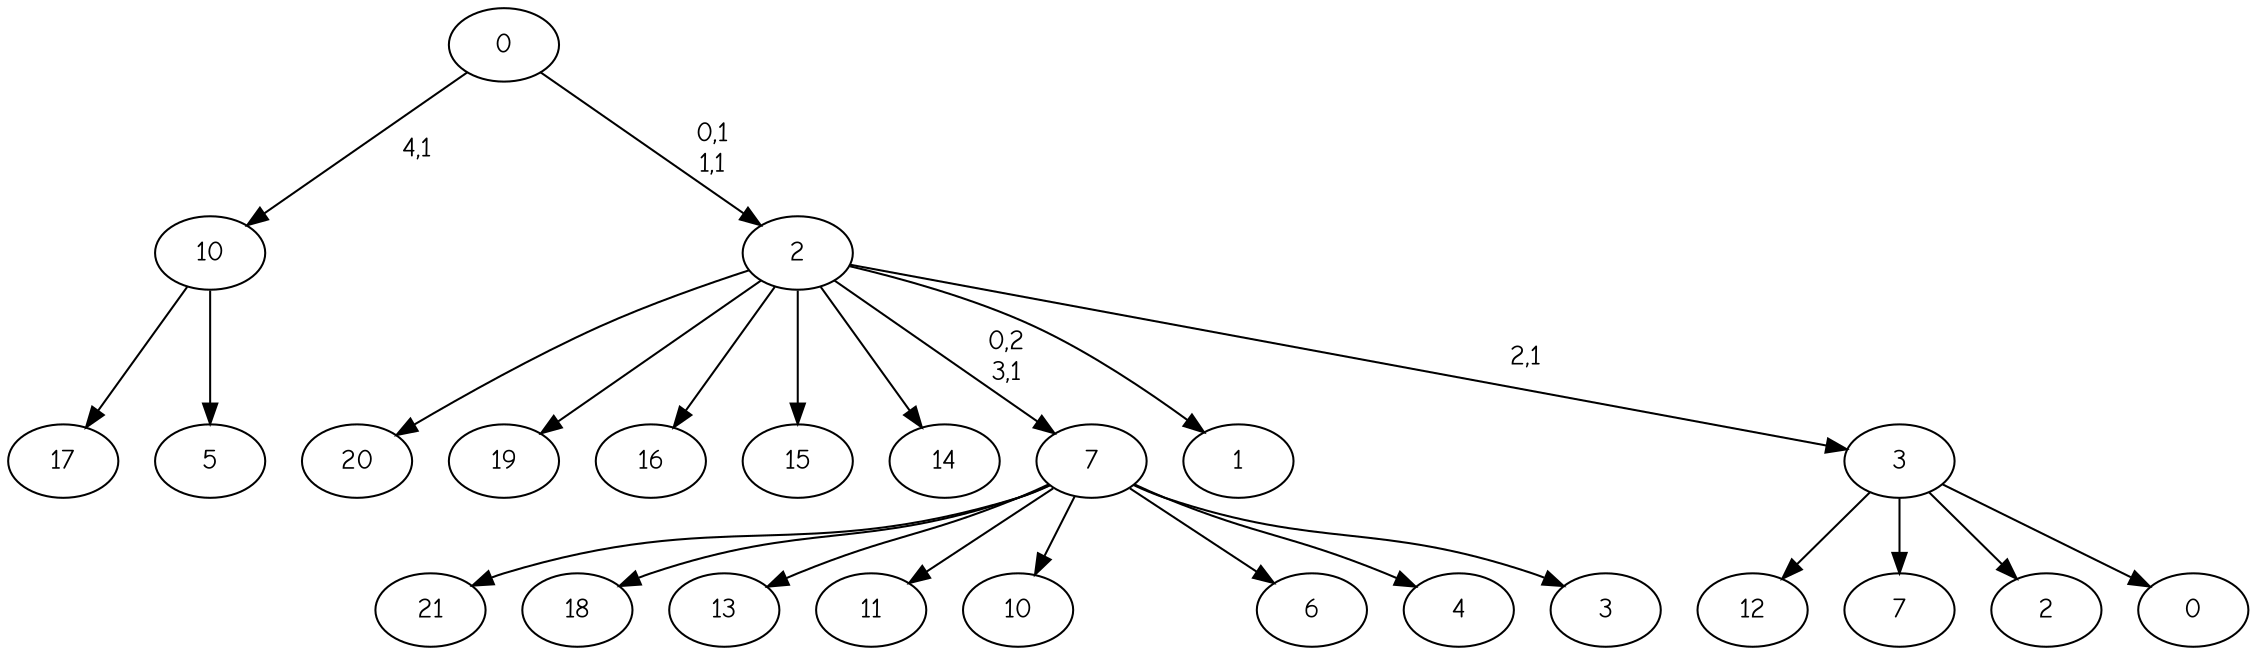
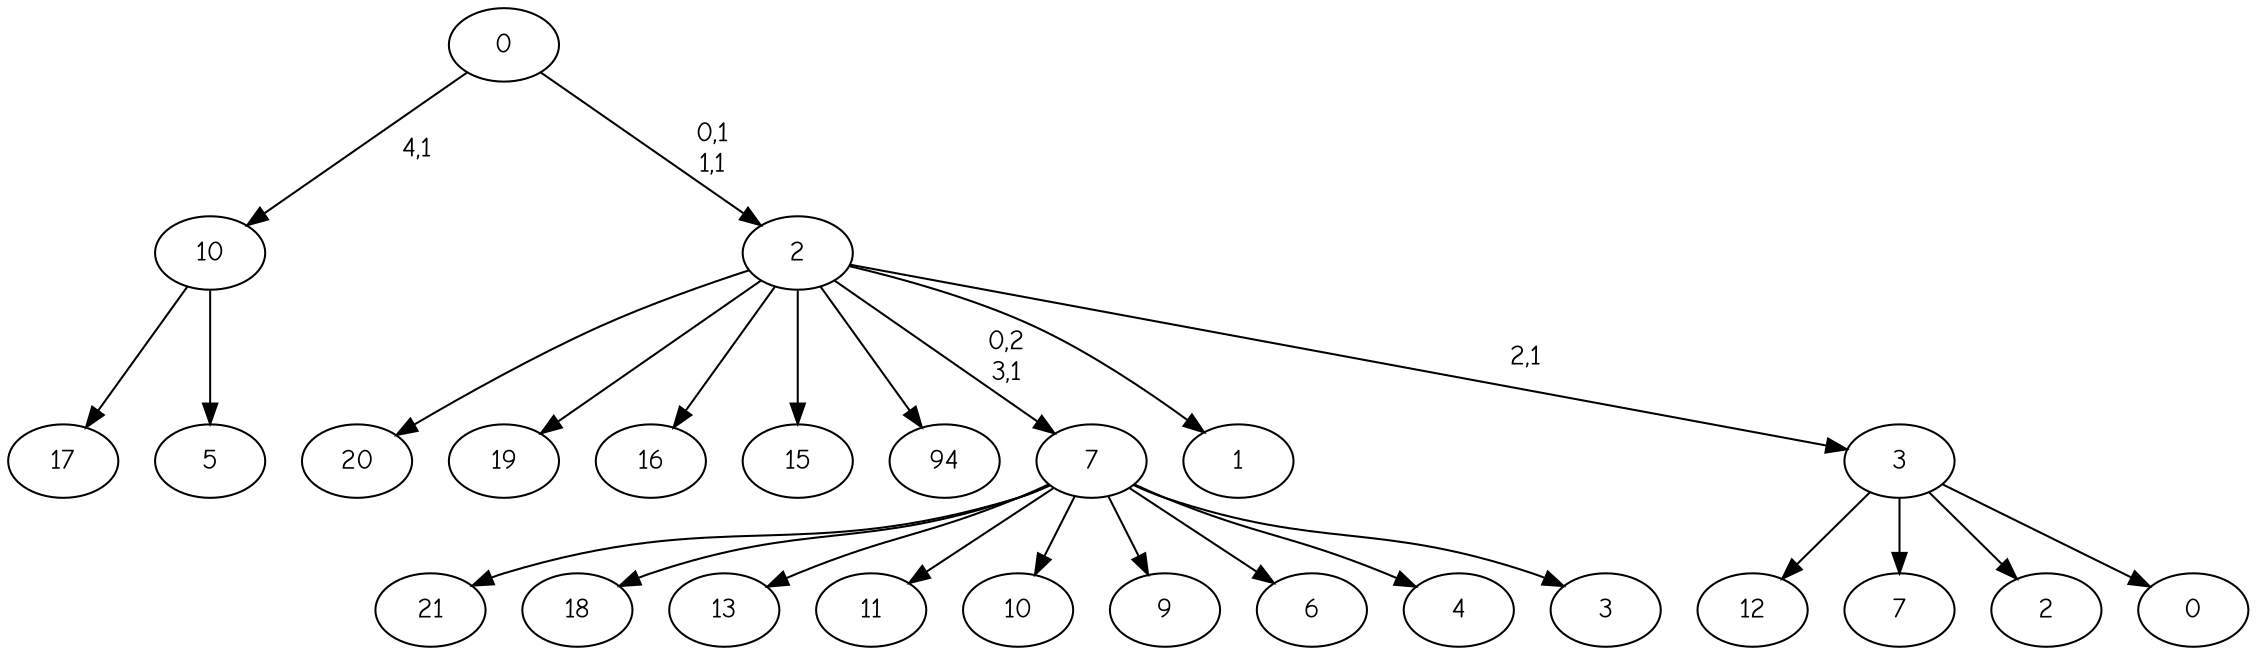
node "14": label "14" -> "94"
node "9": added
